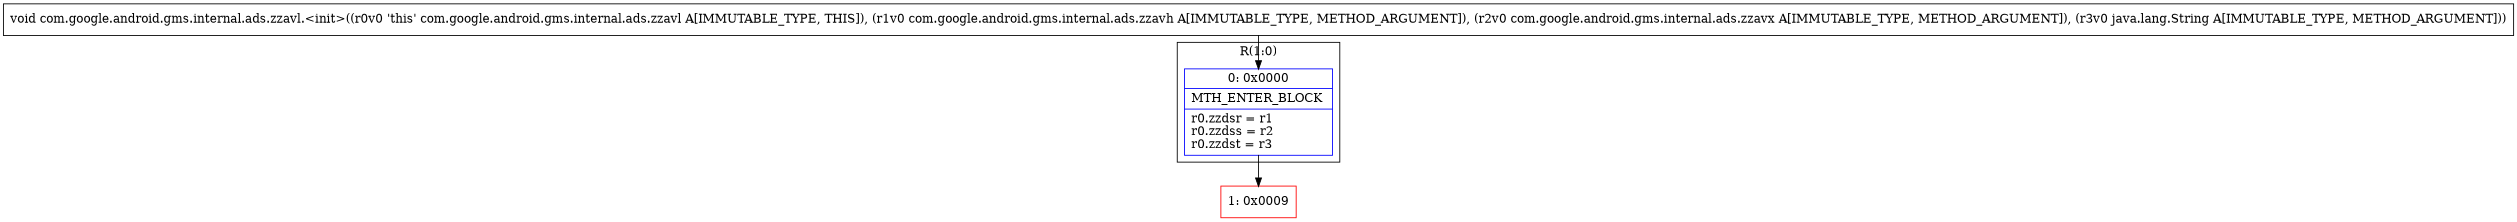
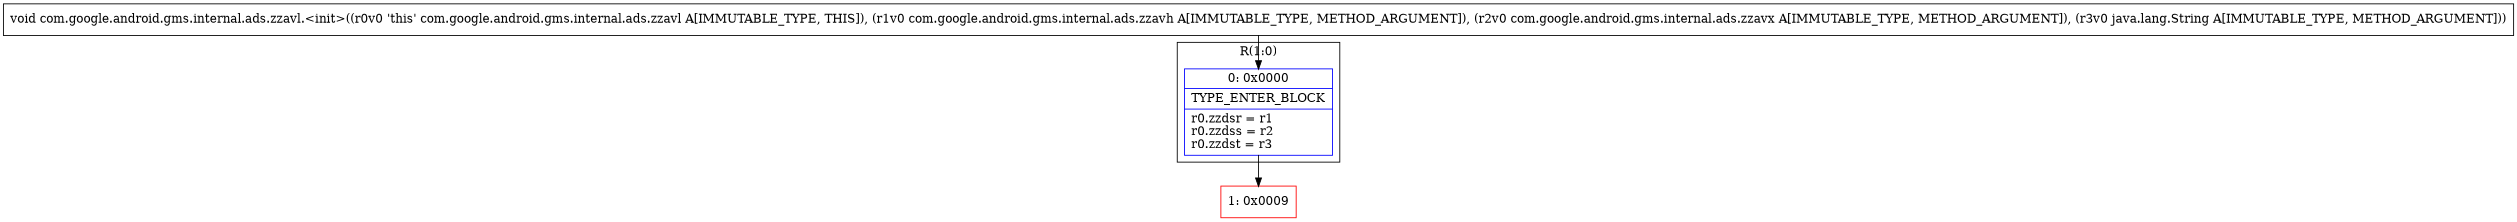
node "0: 0x0000": text "MTH_ENTER_BLOCK" -> "TYPE_ENTER_BLOCK"
